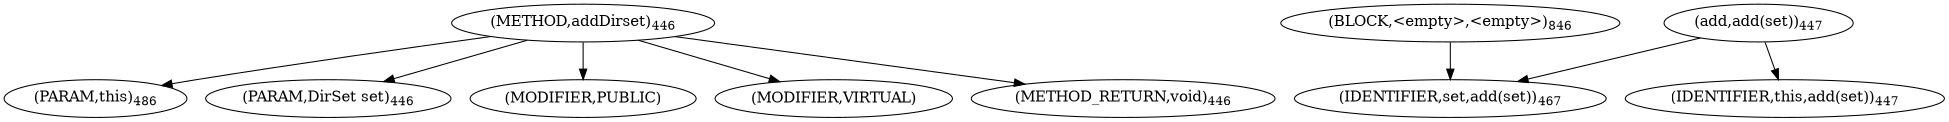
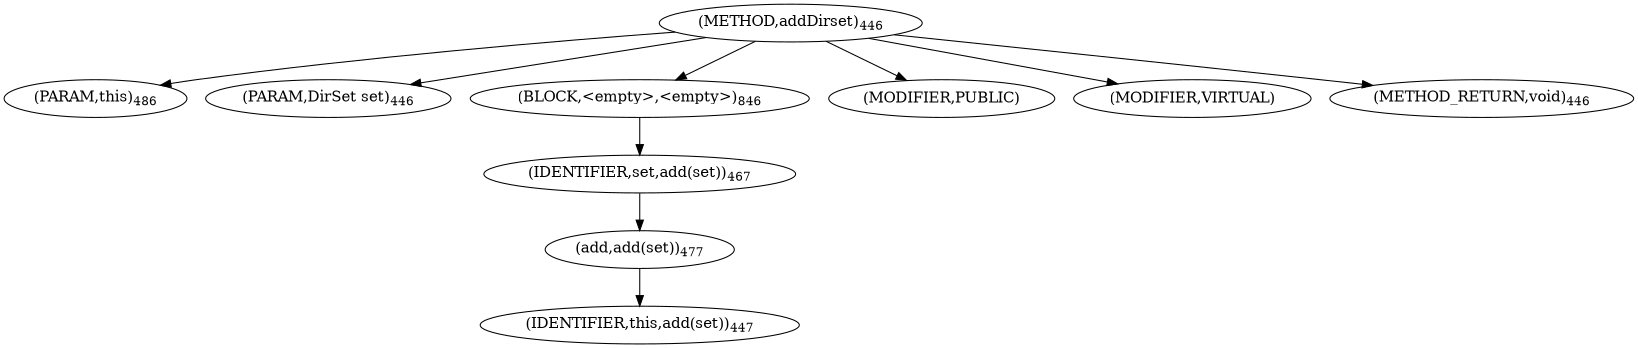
node "(add,add(set))": text "447" -> "477"
edge "(METHOD,addDirset)" -> "(BLOCK,<empty>,<empty>)": added
edge "(add,add(set))" -> "(IDENTIFIER,set,add(set))": reversed
